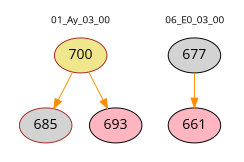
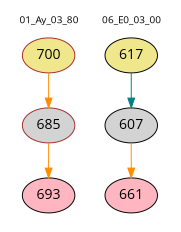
cluster "01_Ay_03_00": label "01_Ay_03_00" -> "01_Ay_03_80"
node "617": added
node "677": label "677" -> "607"
edge "700" -> "693": now "685" -> "693"
